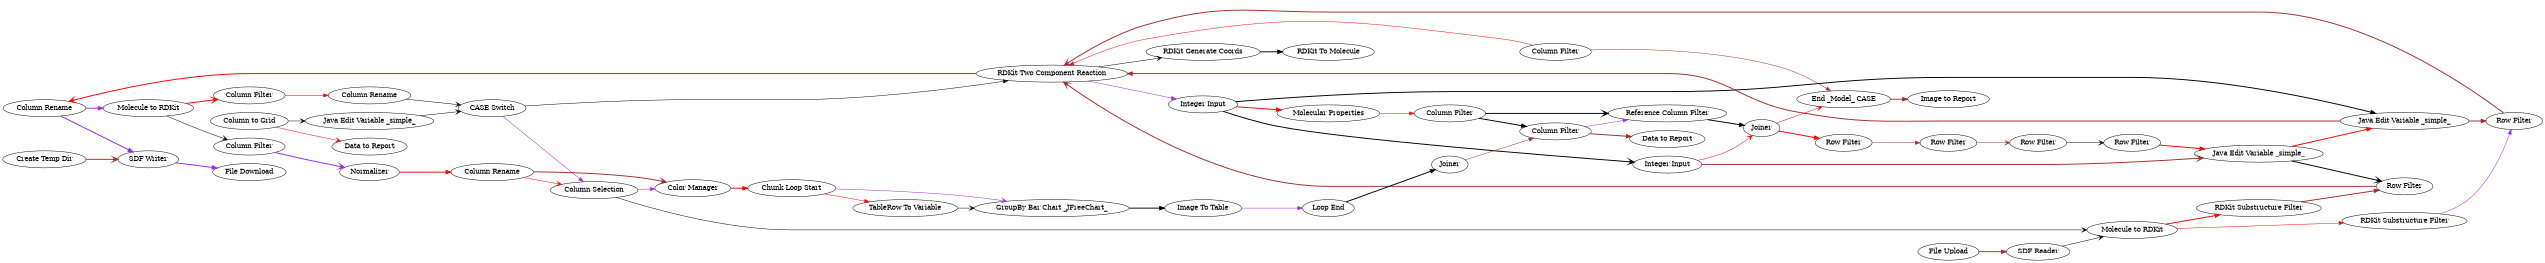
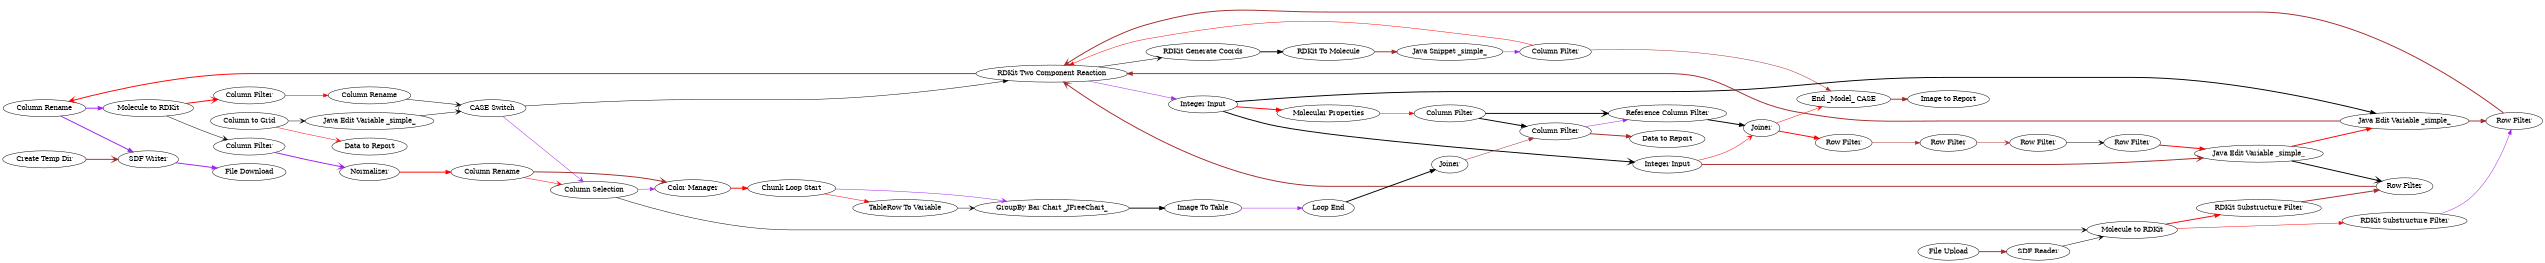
node "Java Snippet _simple_": added
edge "CASE Switch" -> "Column Selection": arrowhead normal -> vee
